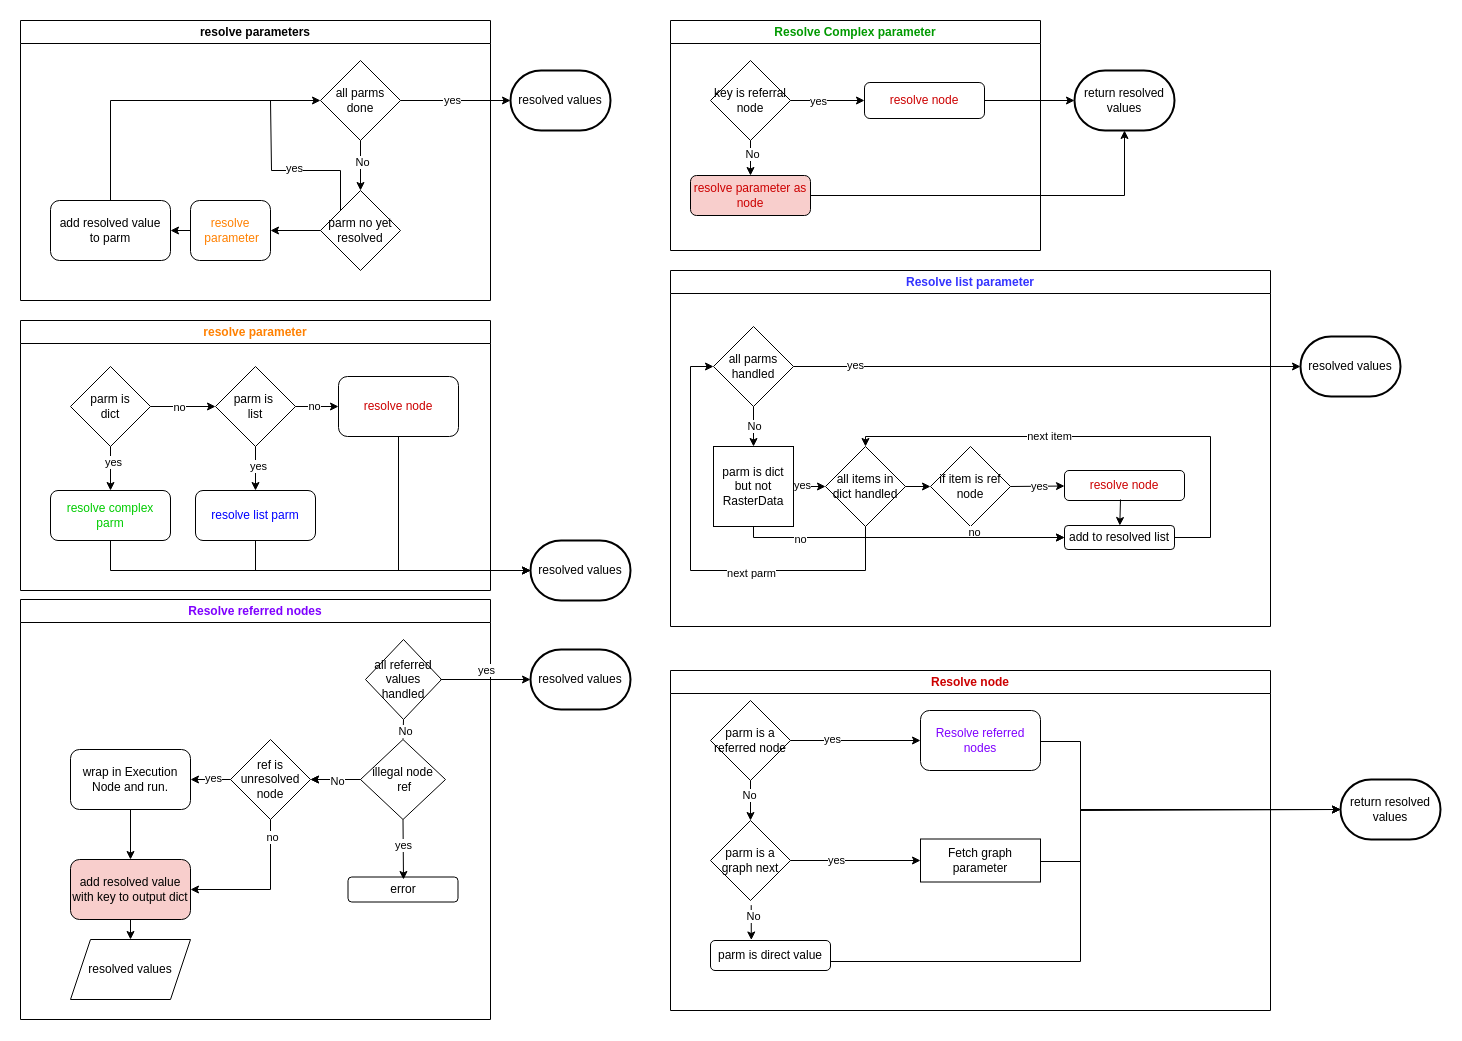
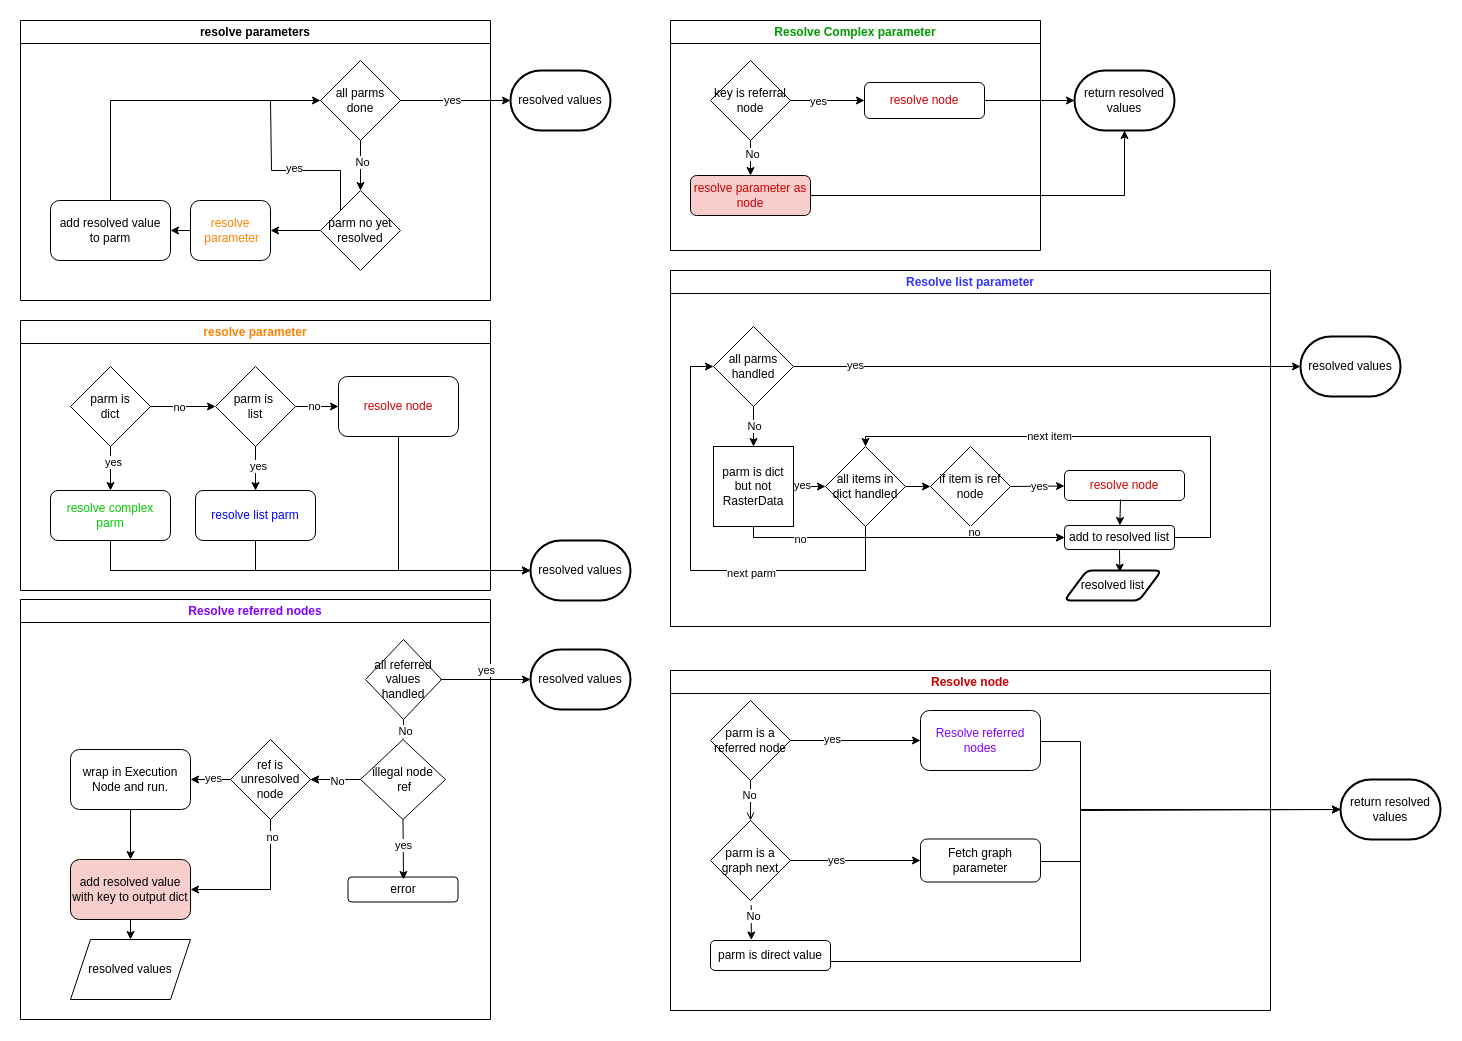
edge "add to resolved list" -> "resolved list": added
node "resolved list": added
edge "parm is a referred node" -> "parm is a graph next": arrowhead classic -> open
node "Fetch graph parameter": shape rectangle -> rounded rectangle
